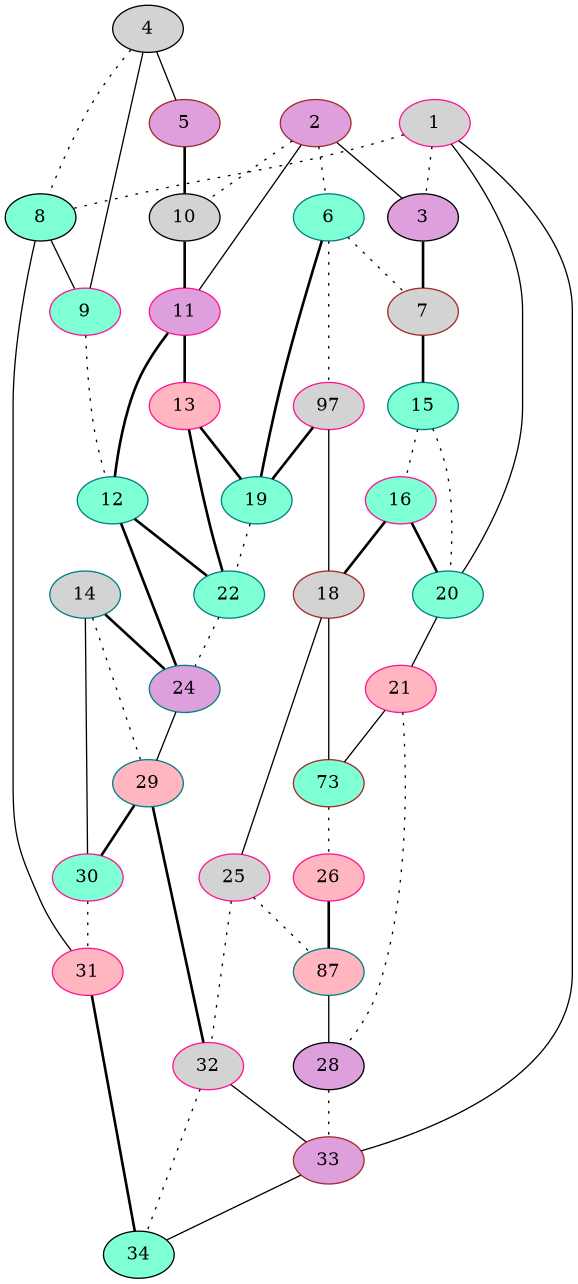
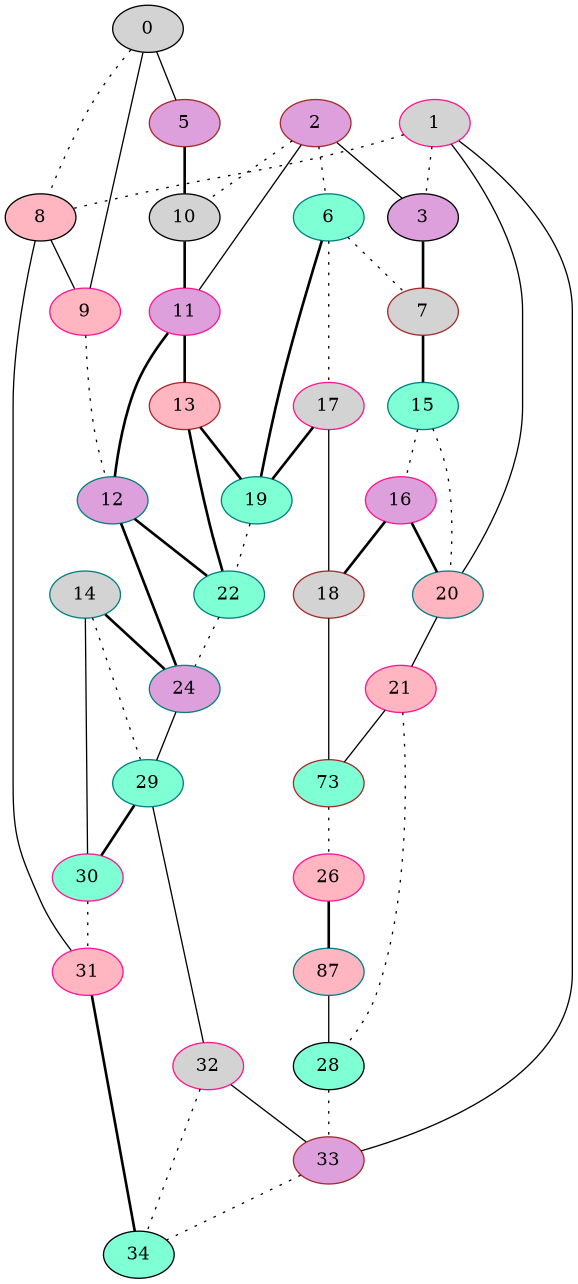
node "4": label "4" -> "0"
node "8": fillcolor aquamarine -> lightpink
node "9": fillcolor aquamarine -> lightpink
node "13": color deeppink -> brown
node "97": label "97" -> "17"
node "12": fillcolor aquamarine -> plum
node "16": fillcolor aquamarine -> plum
node "20": fillcolor aquamarine -> lightpink
node "29": fillcolor lightpink -> aquamarine
node "25": removed
edge "29" -- "32": style bold -> solid
node "28": fillcolor plum -> aquamarine
edge "33" -- "34": style solid -> dotted
